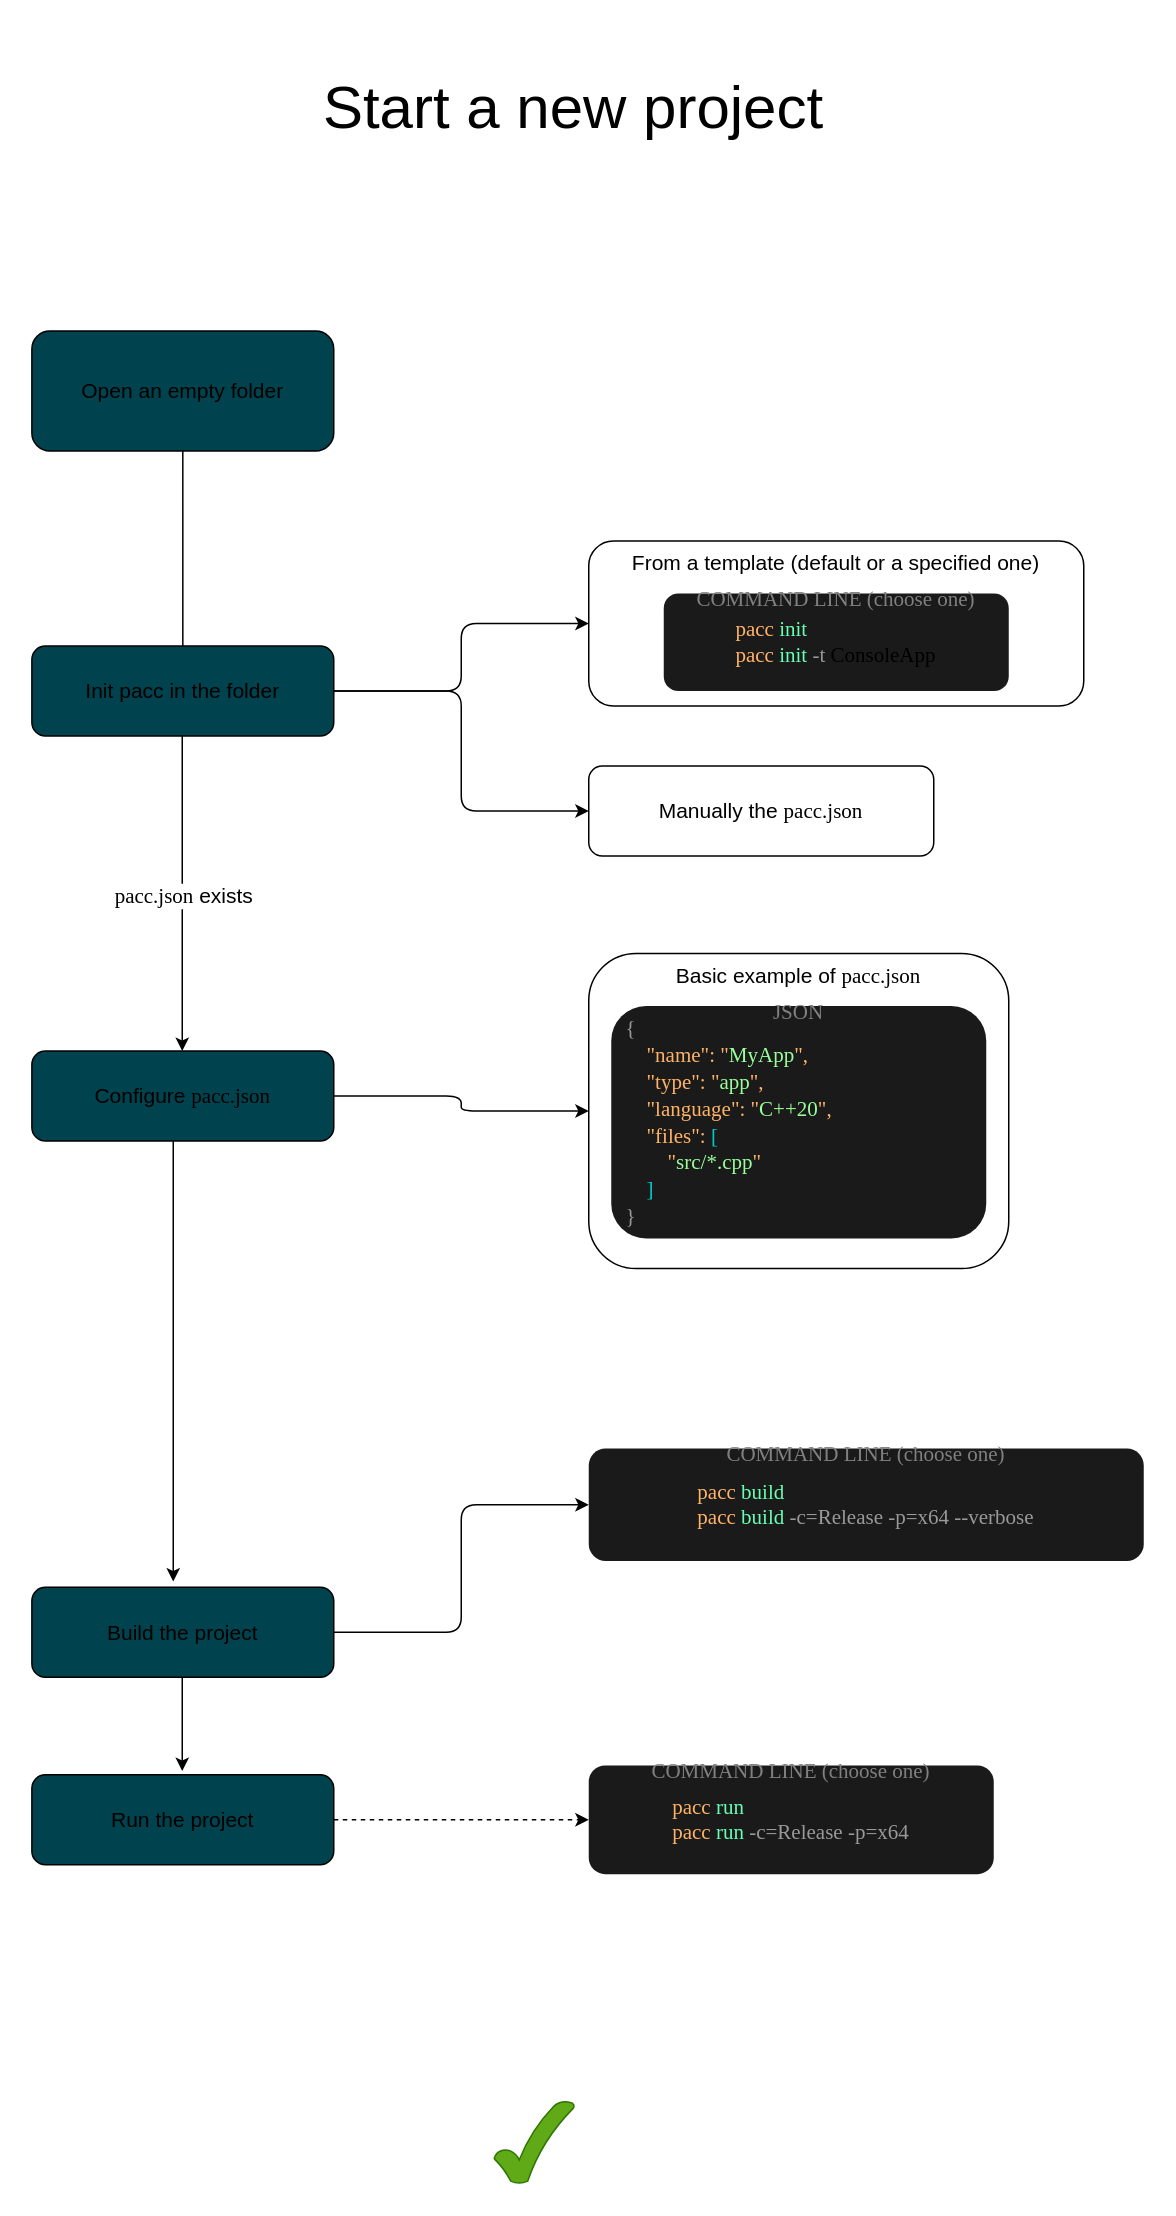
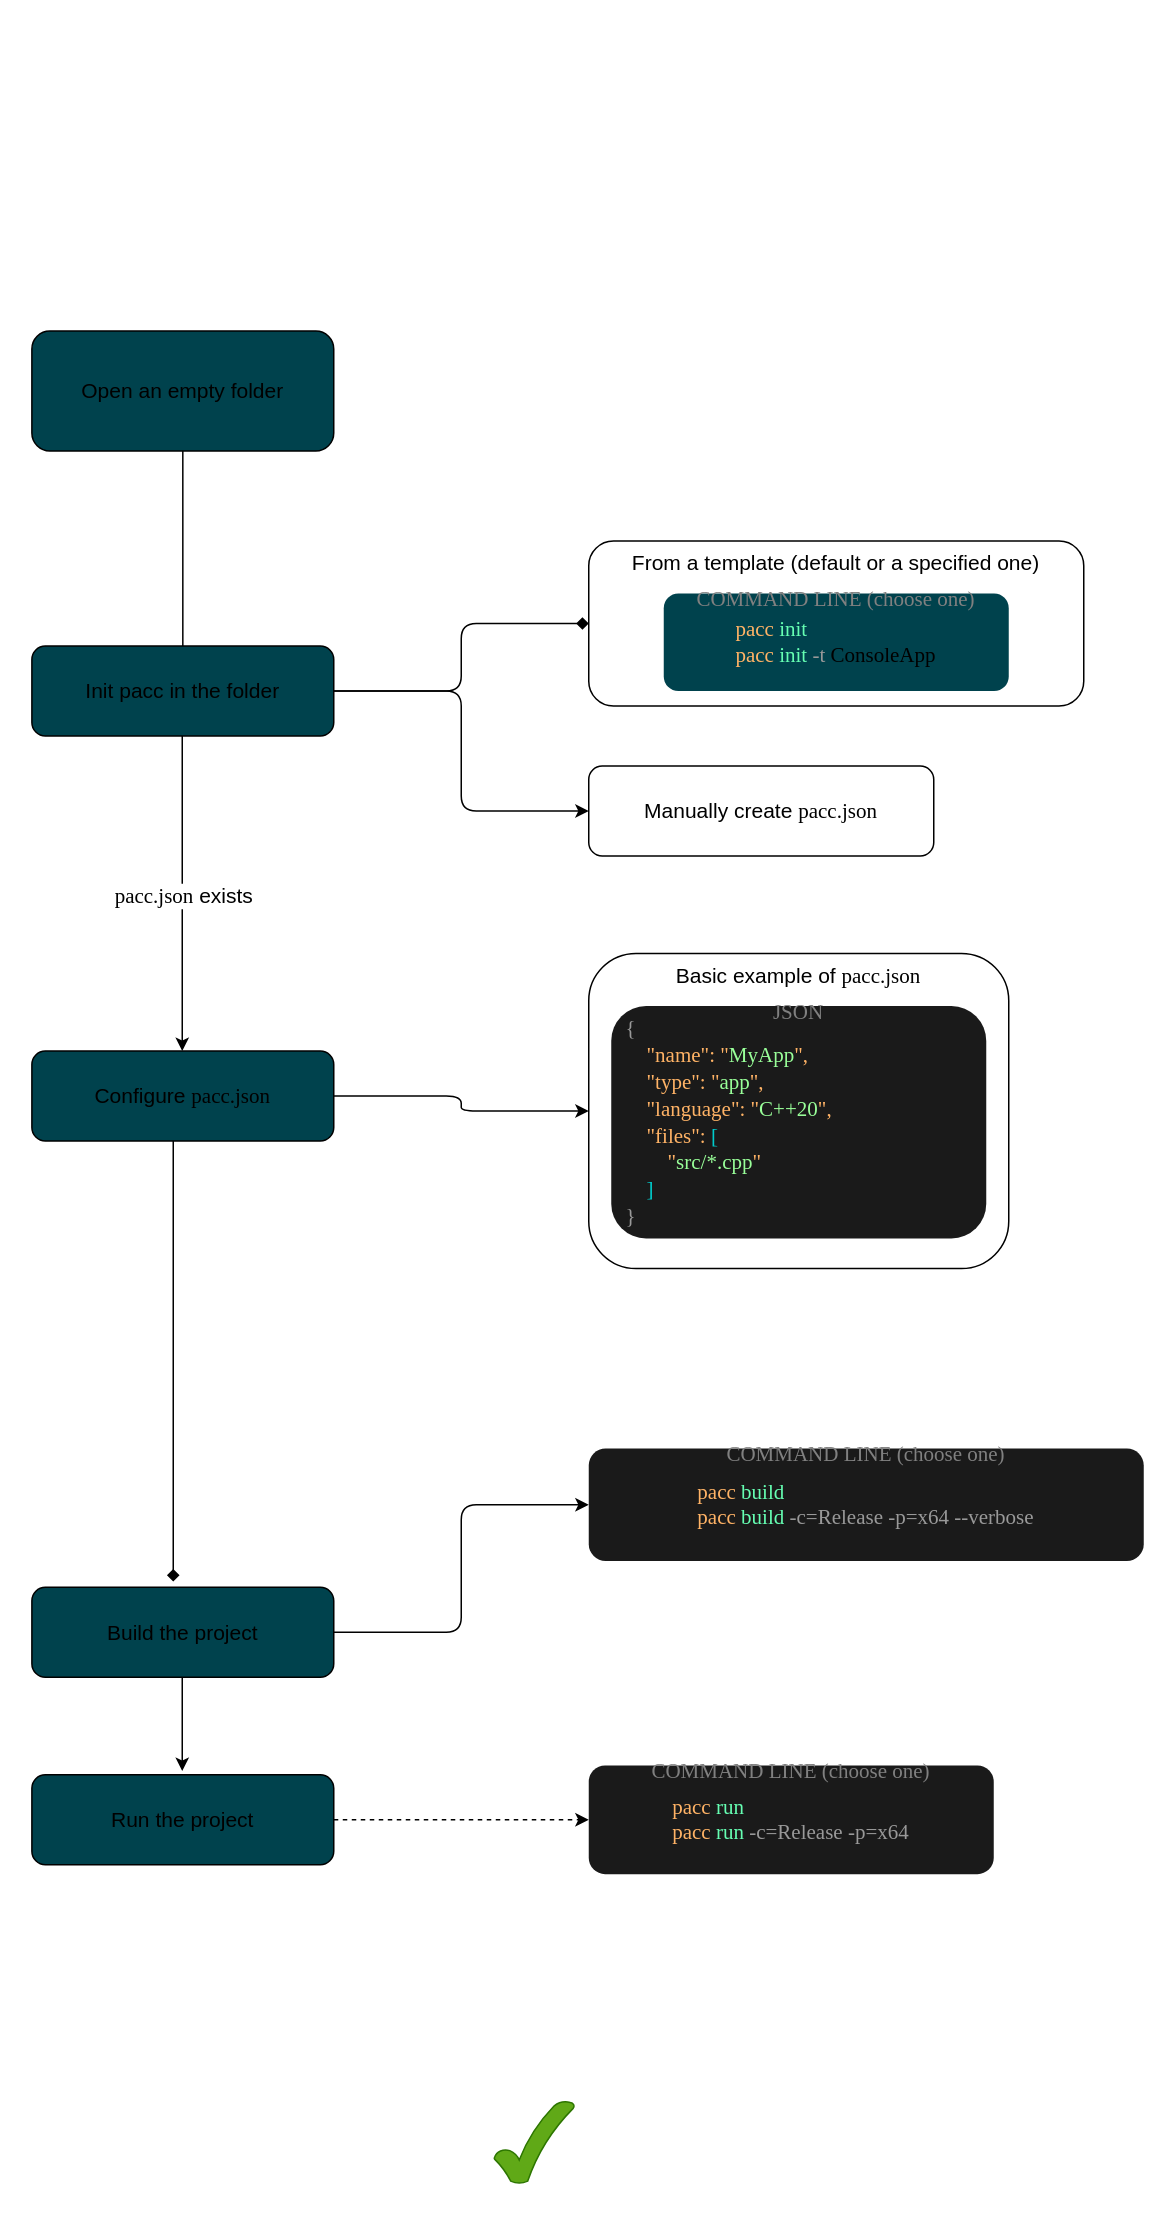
node "Start a new project": removed
edge "Init pacc in the folder" -> "From a template (default or a specified one)": arrowhead classic -> diamond
node "pacc init pacc init -t ConsoleApp": fillcolor #1a1a1a -> #00424d
node "Manually the pacc.json": label "Manually the pacc.json" -> "Manually create pacc.json"
edge "Configure pacc.json" -> "Build the project": arrowhead classic -> diamond
